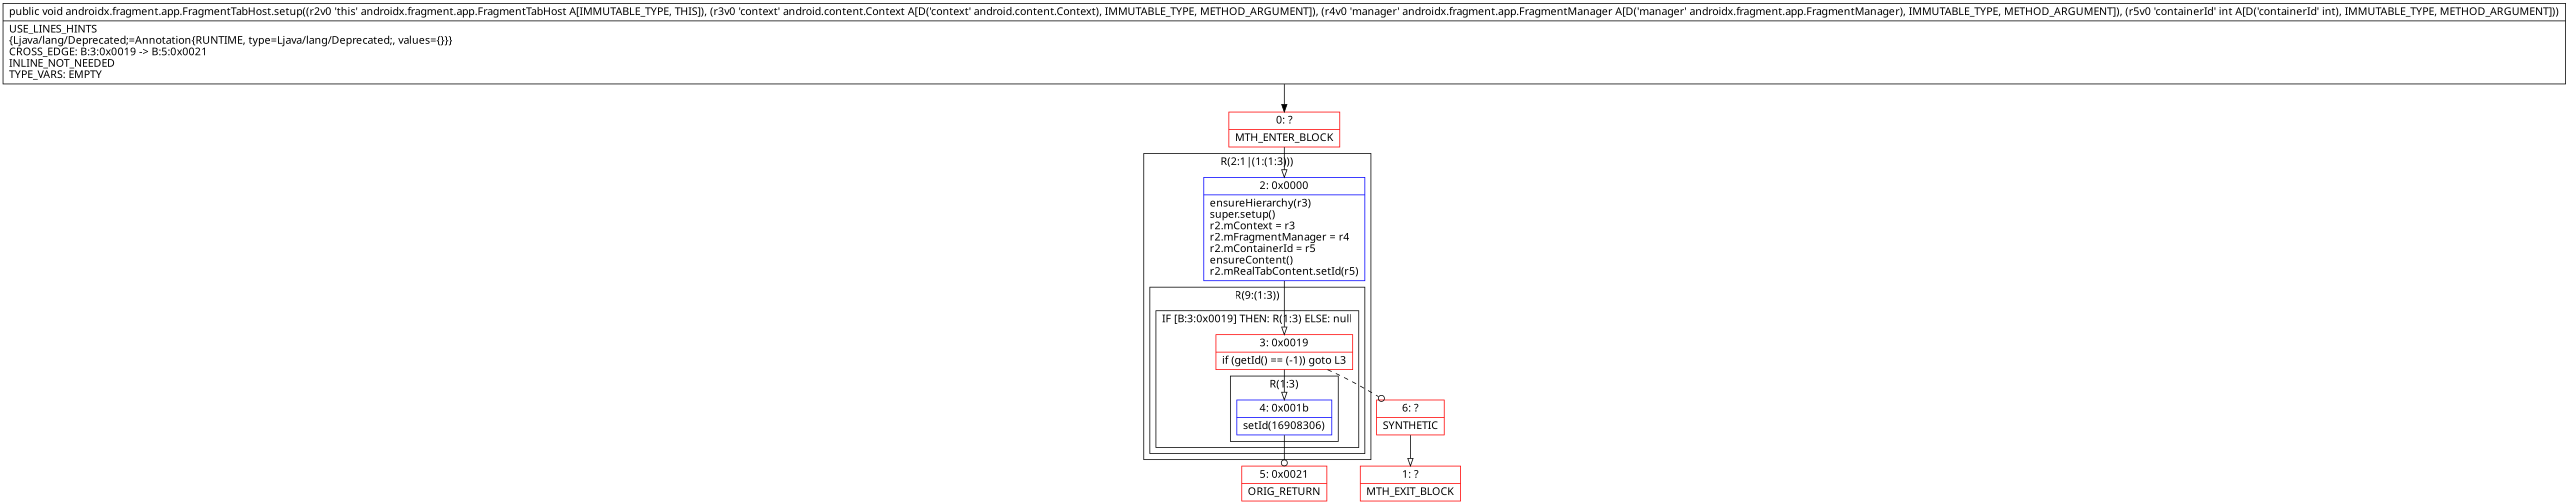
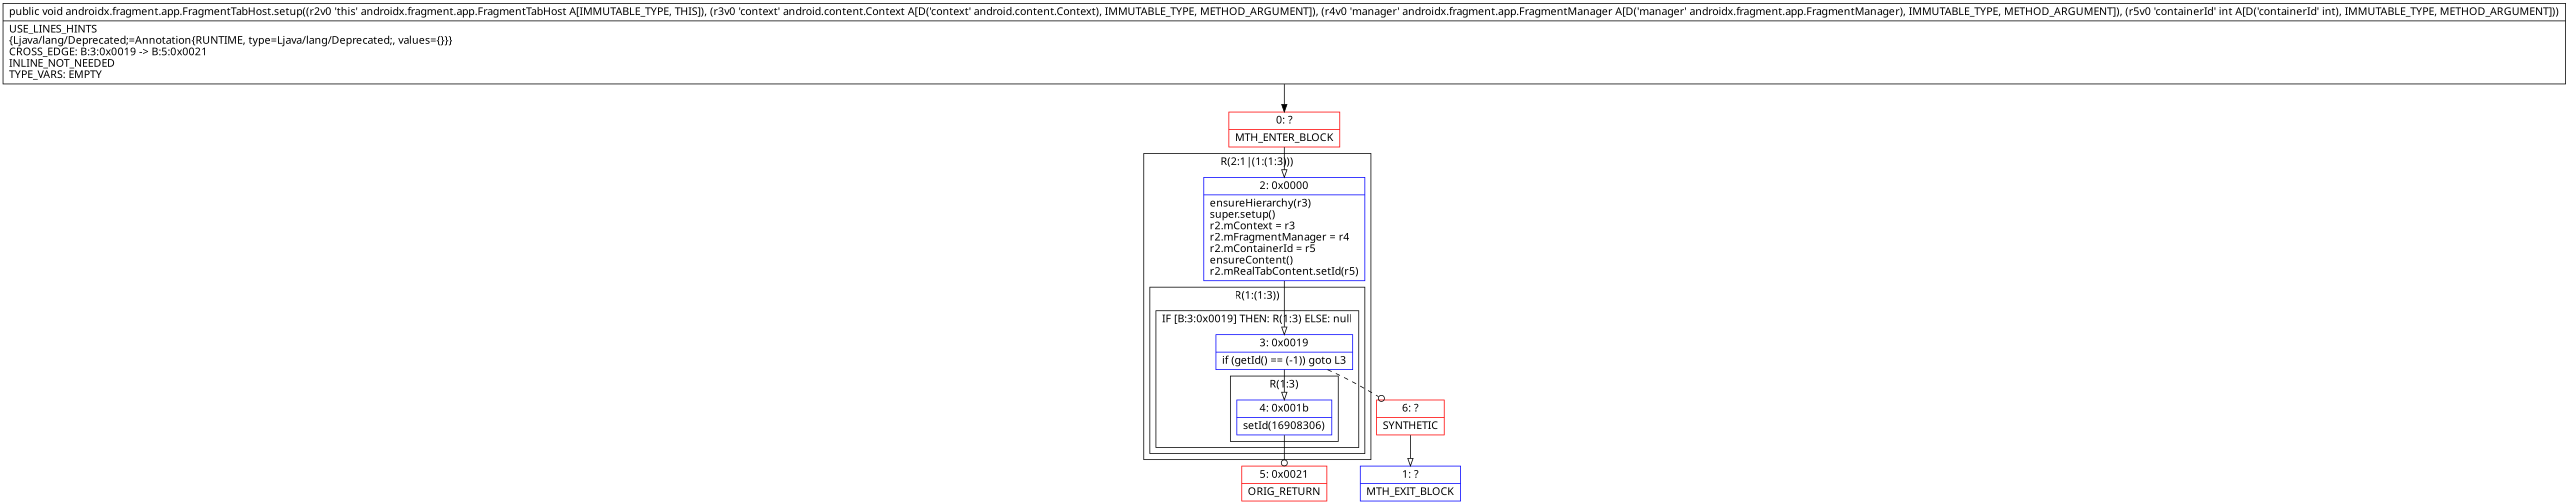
cluster "R(9:(1:3))": label "R(9:(1:3))" -> "R(1:(1:3))"
node "3: 0x0019": color red -> blue
node "1: ?": color red -> blue
